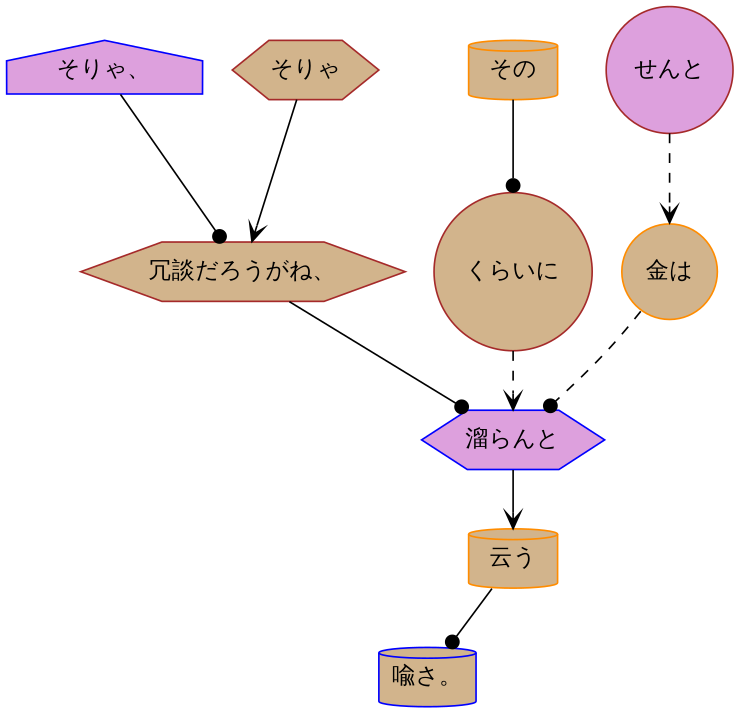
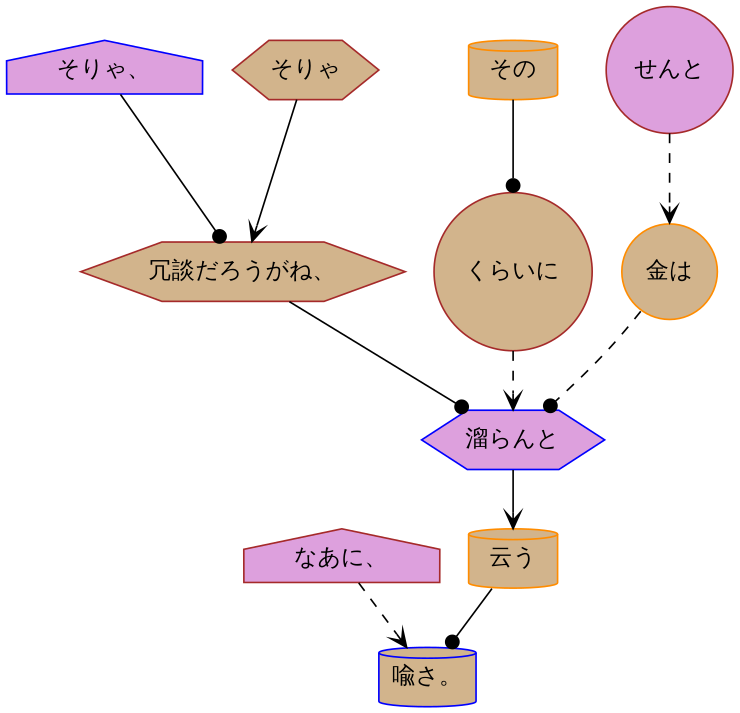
node "なあに、": added
